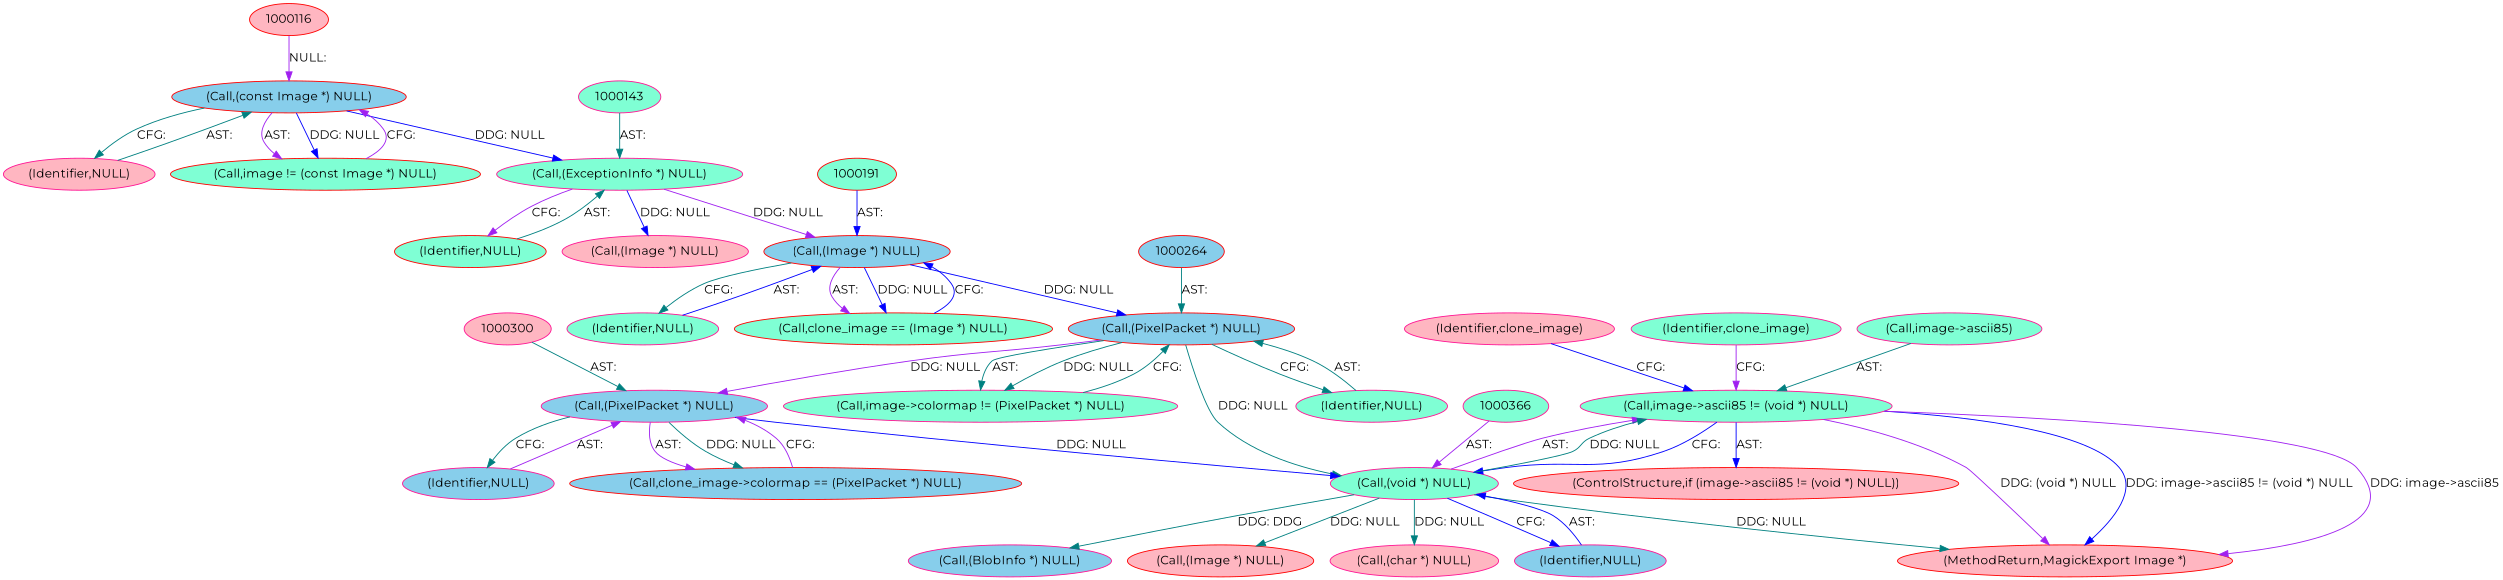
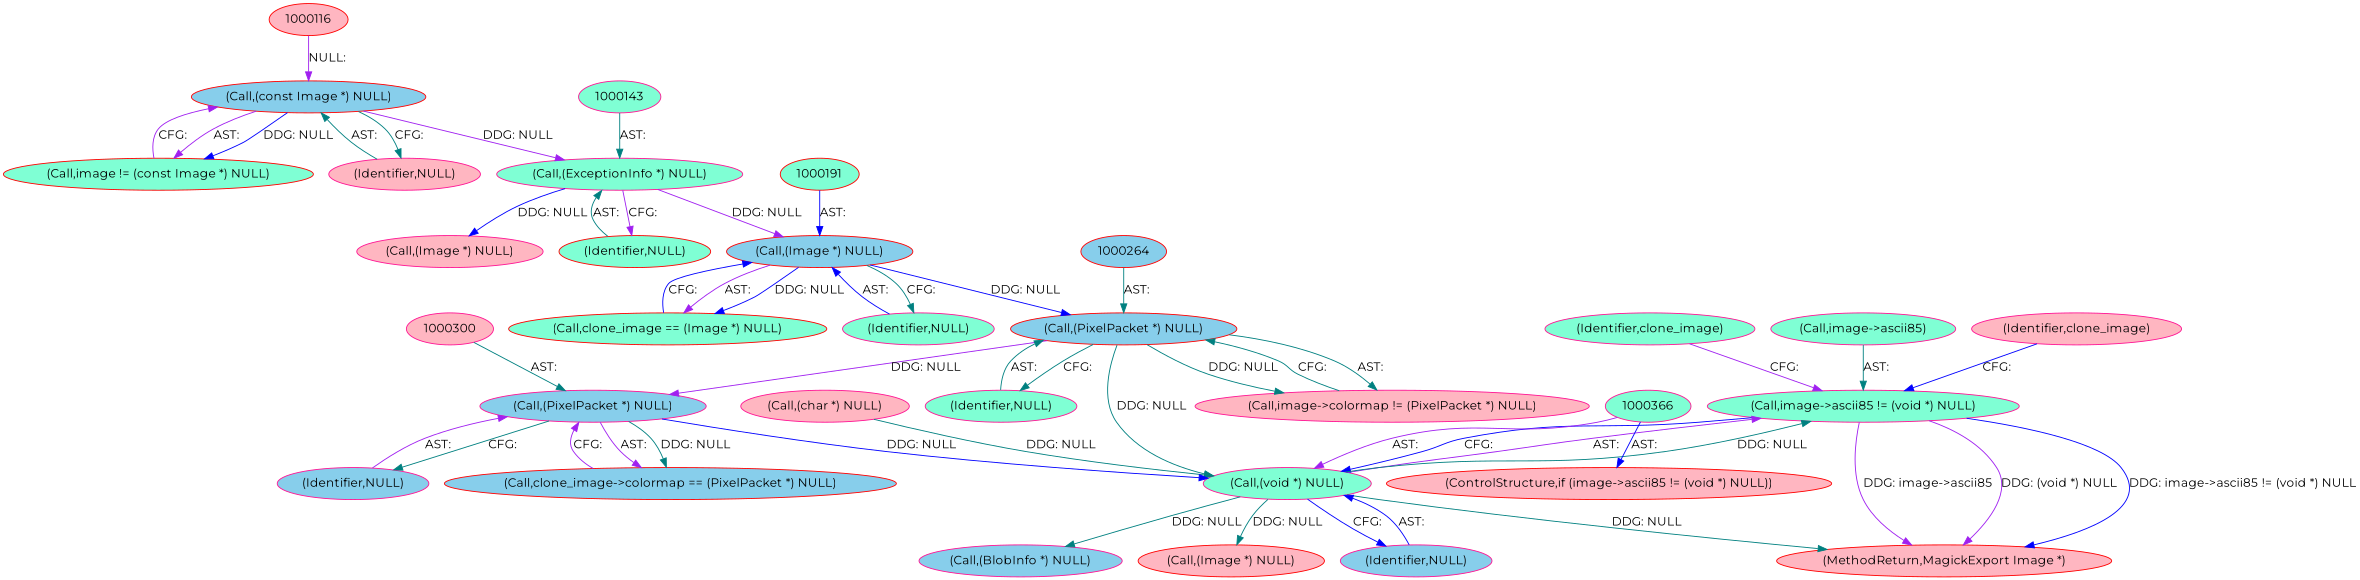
edge "(Call,(const Image *) NULL)" -> "(Call,(ExceptionInfo *) NULL)": color blue -> purple
node "(Call,image->colormap != (PixelPacket *) NULL)": fillcolor aquamarine -> lightpink
edge "(Call,image->ascii85 != (void *) NULL)" -> "(ControlStructure,if (image->ascii85 != (void *) NULL))": now "1000366" -> "(ControlStructure,if (image->ascii85 != (void *) NULL))"
edge "(Call,(void *) NULL)" -> "(Call,(char *) NULL)": reversed
edge "(Call,(void *) NULL)" -> "(Call,(BlobInfo *) NULL)": label "DDG: DDG" -> "DDG: NULL"
